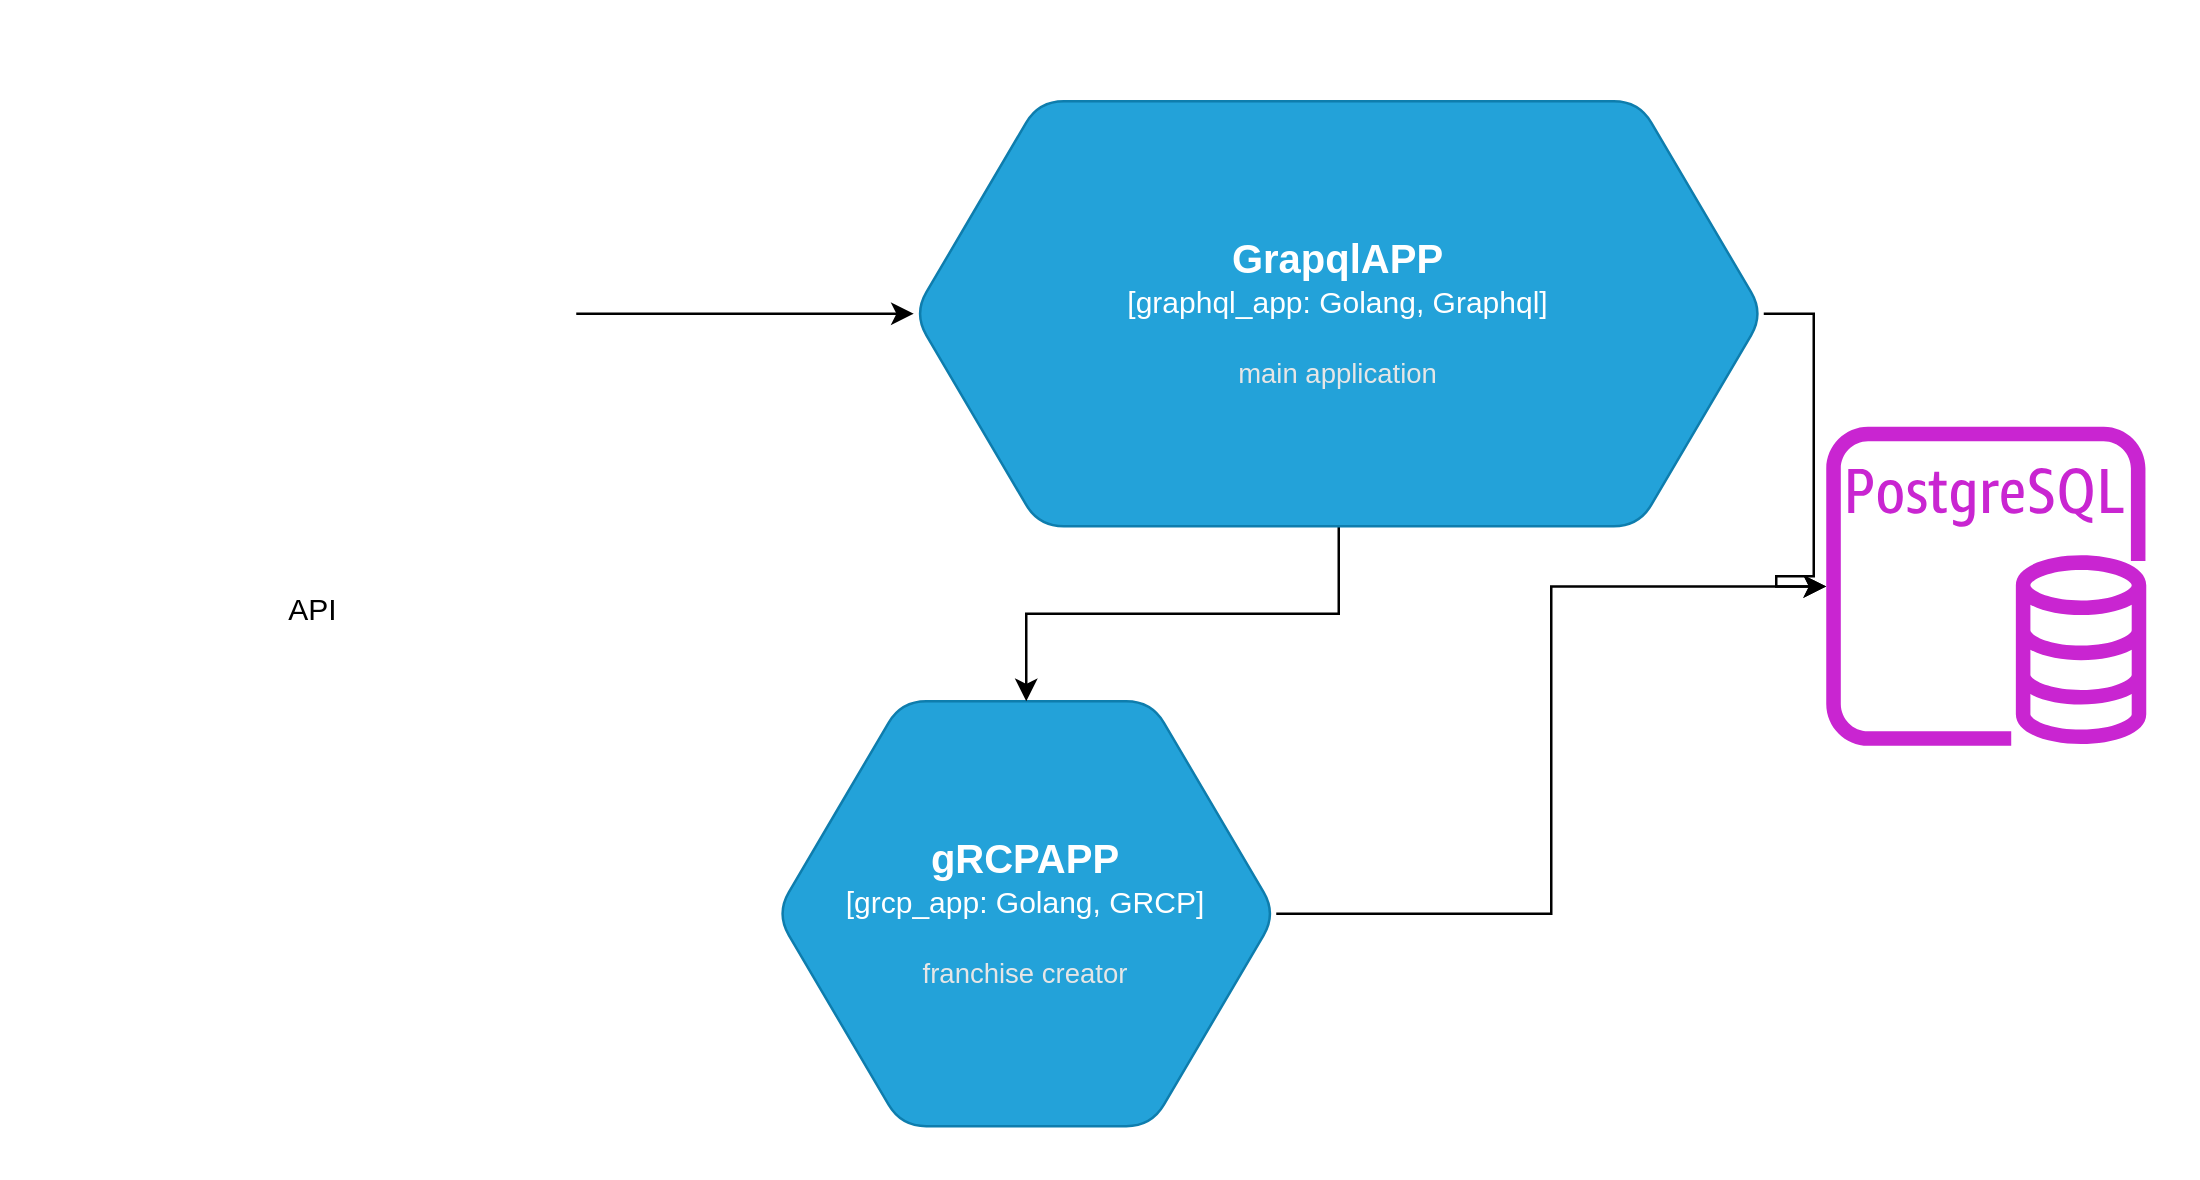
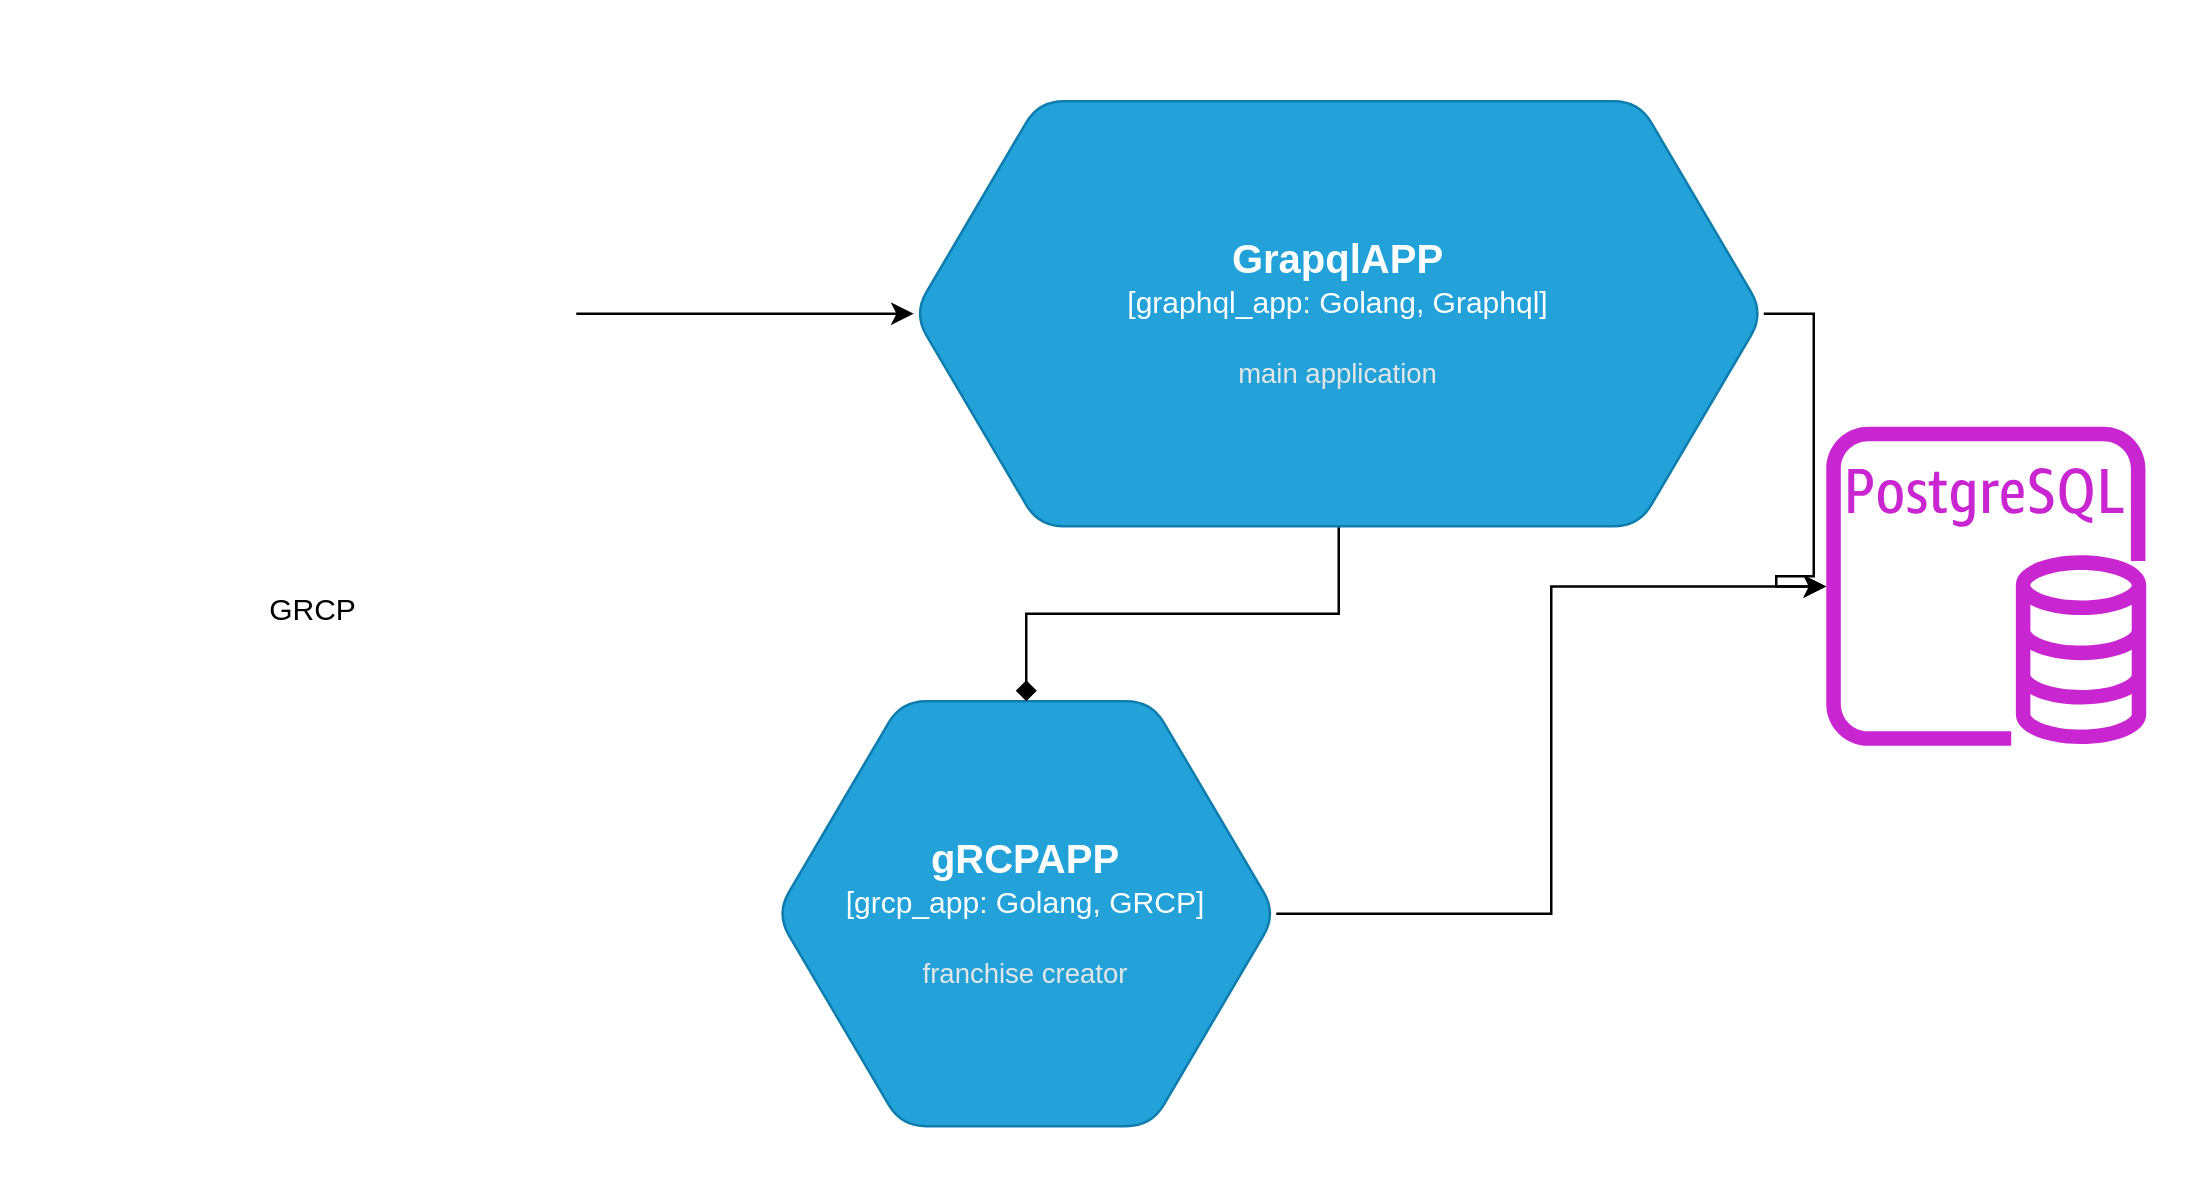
node "API": label "API" -> "GRCP"
edge "GrapqlAPP [graphql_app: Golang, Graphql] main application" -> "gRCPAPP [grcp_app: Golang, GRCP] franchise creator": arrowhead classic -> diamond
